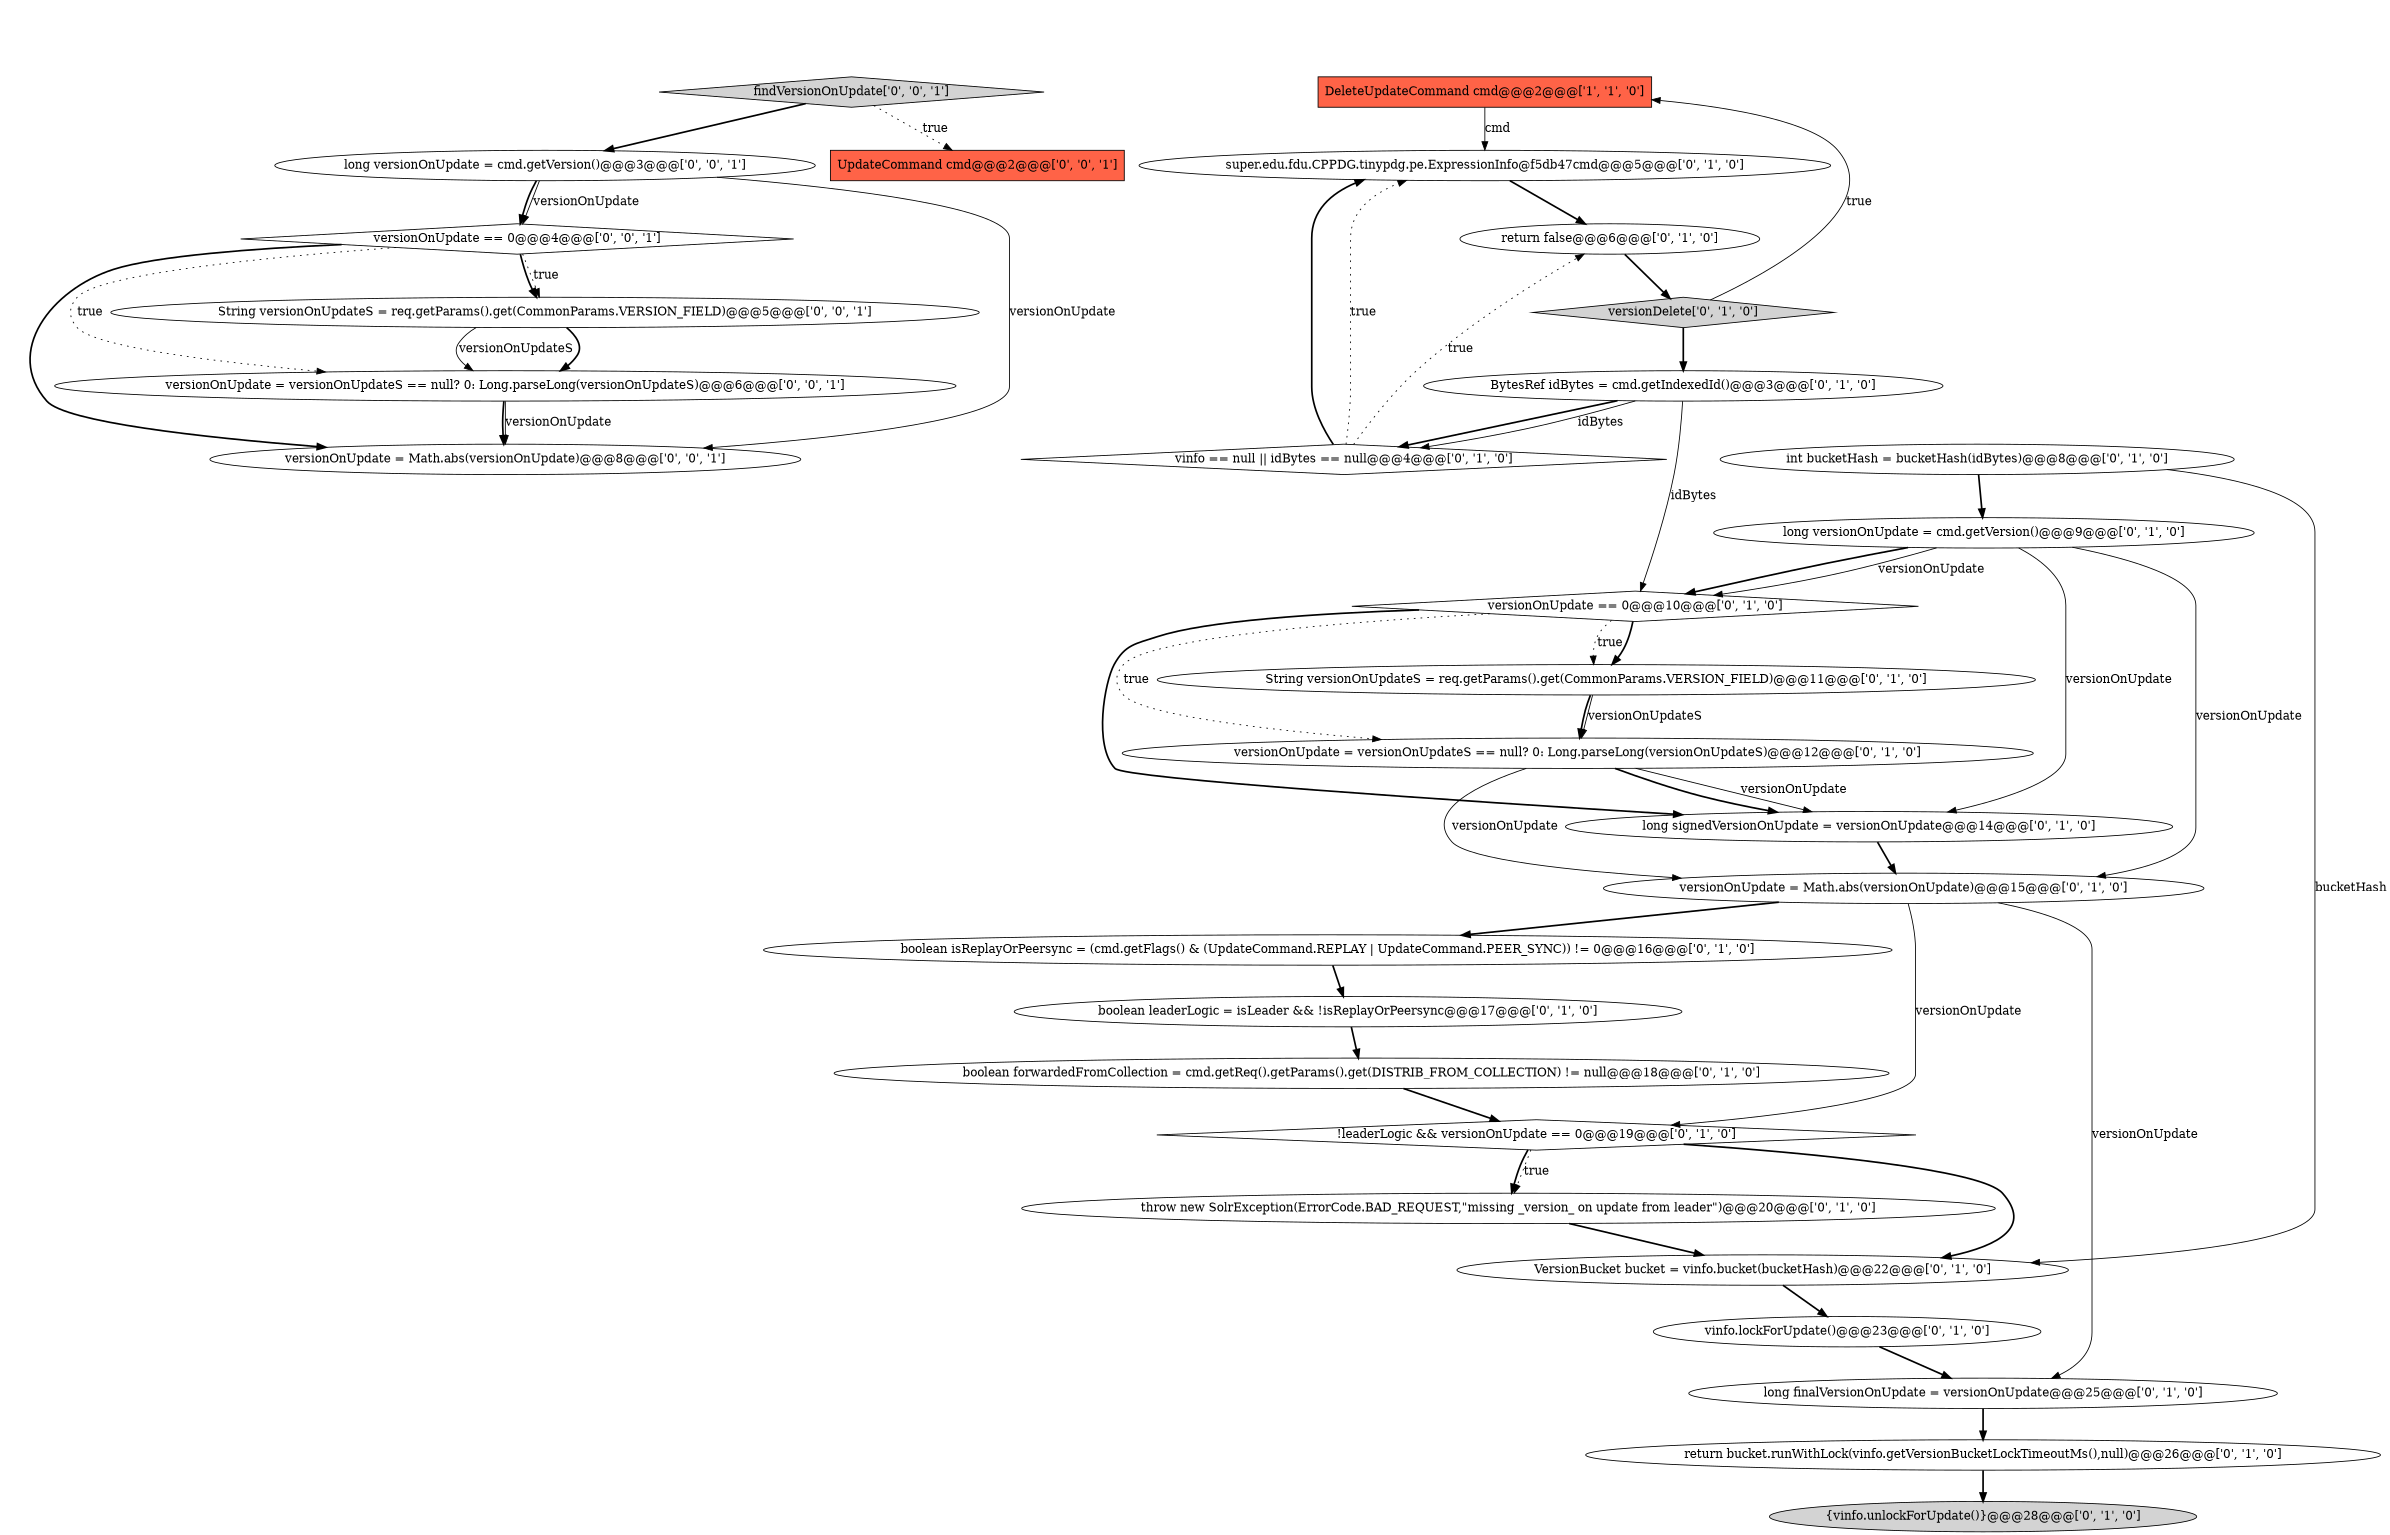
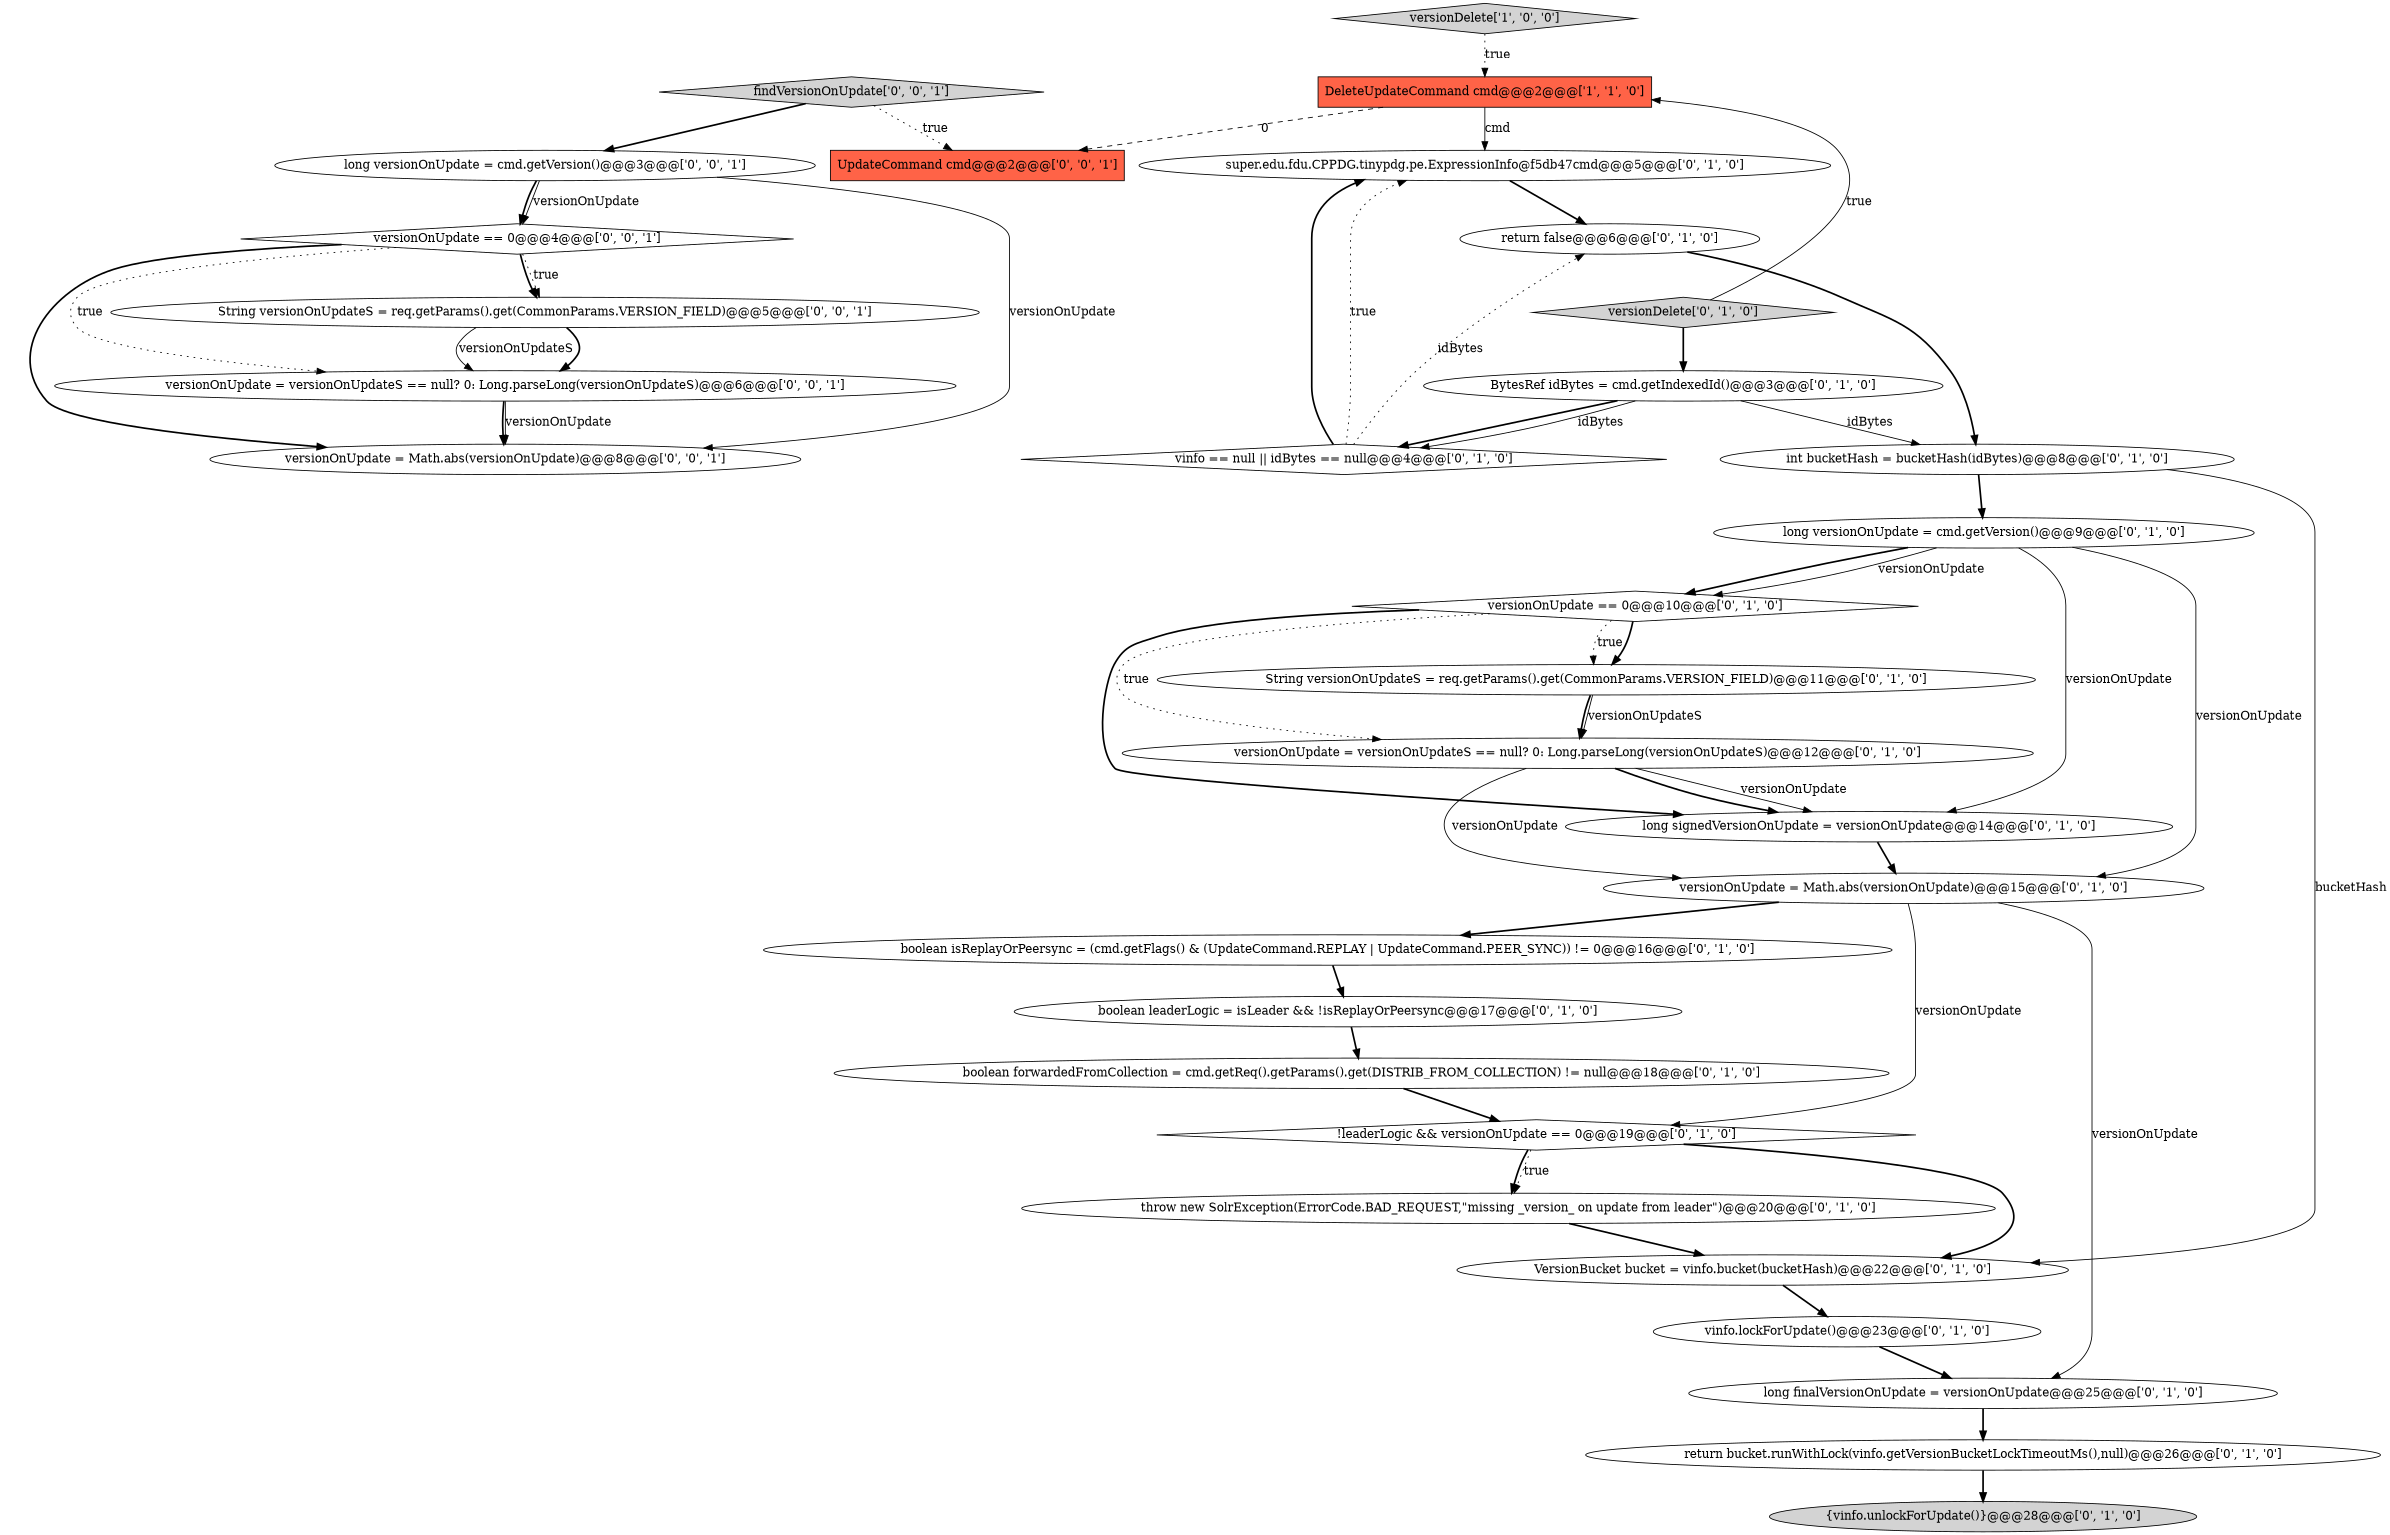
node "versionDelete['1', '0', '0']": added
edge "DeleteUpdateCommand cmd@@@2@@@['1', '1', '0']" -> "UpdateCommand cmd@@@2@@@['0', '0', '1']": added, label "0"
edge "return false@@@6@@@['0', '1', '0']" -> "versionDelete['0', '1', '0']": now "return false@@@6@@@['0', '1', '0']" -> "int bucketHash = bucketHash(idBytes)@@@8@@@['0', '1', '0']"
edge "vinfo == null || idBytes == null@@@4@@@['0', '1', '0']" -> "return false@@@6@@@['0', '1', '0']": label "true" -> "idBytes"
edge "BytesRef idBytes = cmd.getIndexedId()@@@3@@@['0', '1', '0']" -> "versionOnUpdate == 0@@@10@@@['0', '1', '0']": now "BytesRef idBytes = cmd.getIndexedId()@@@3@@@['0', '1', '0']" -> "int bucketHash = bucketHash(idBytes)@@@8@@@['0', '1', '0']"
